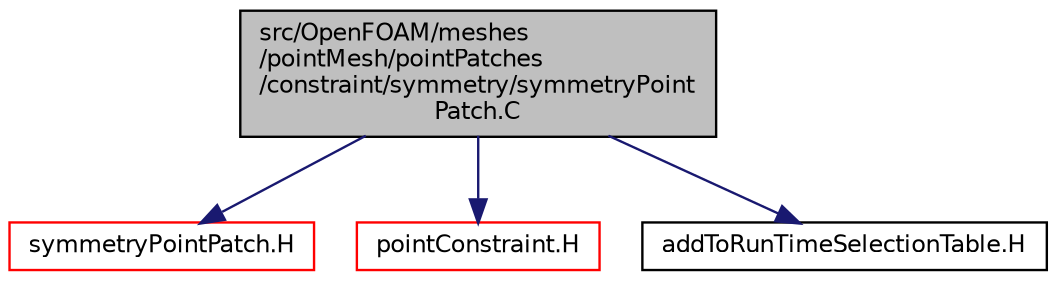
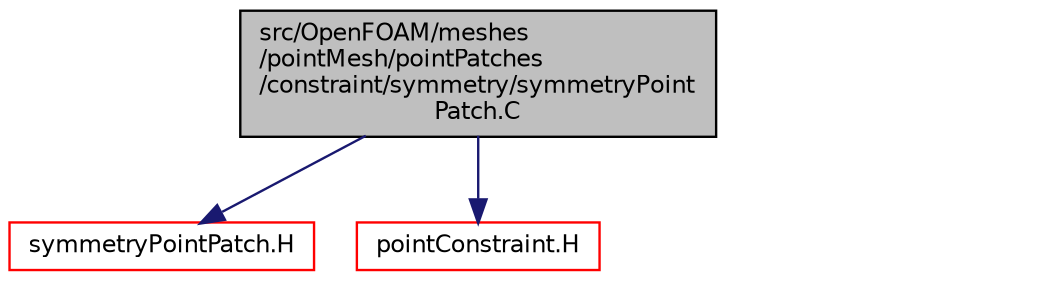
node "addToRunTimeSelectionTable.H": removed
